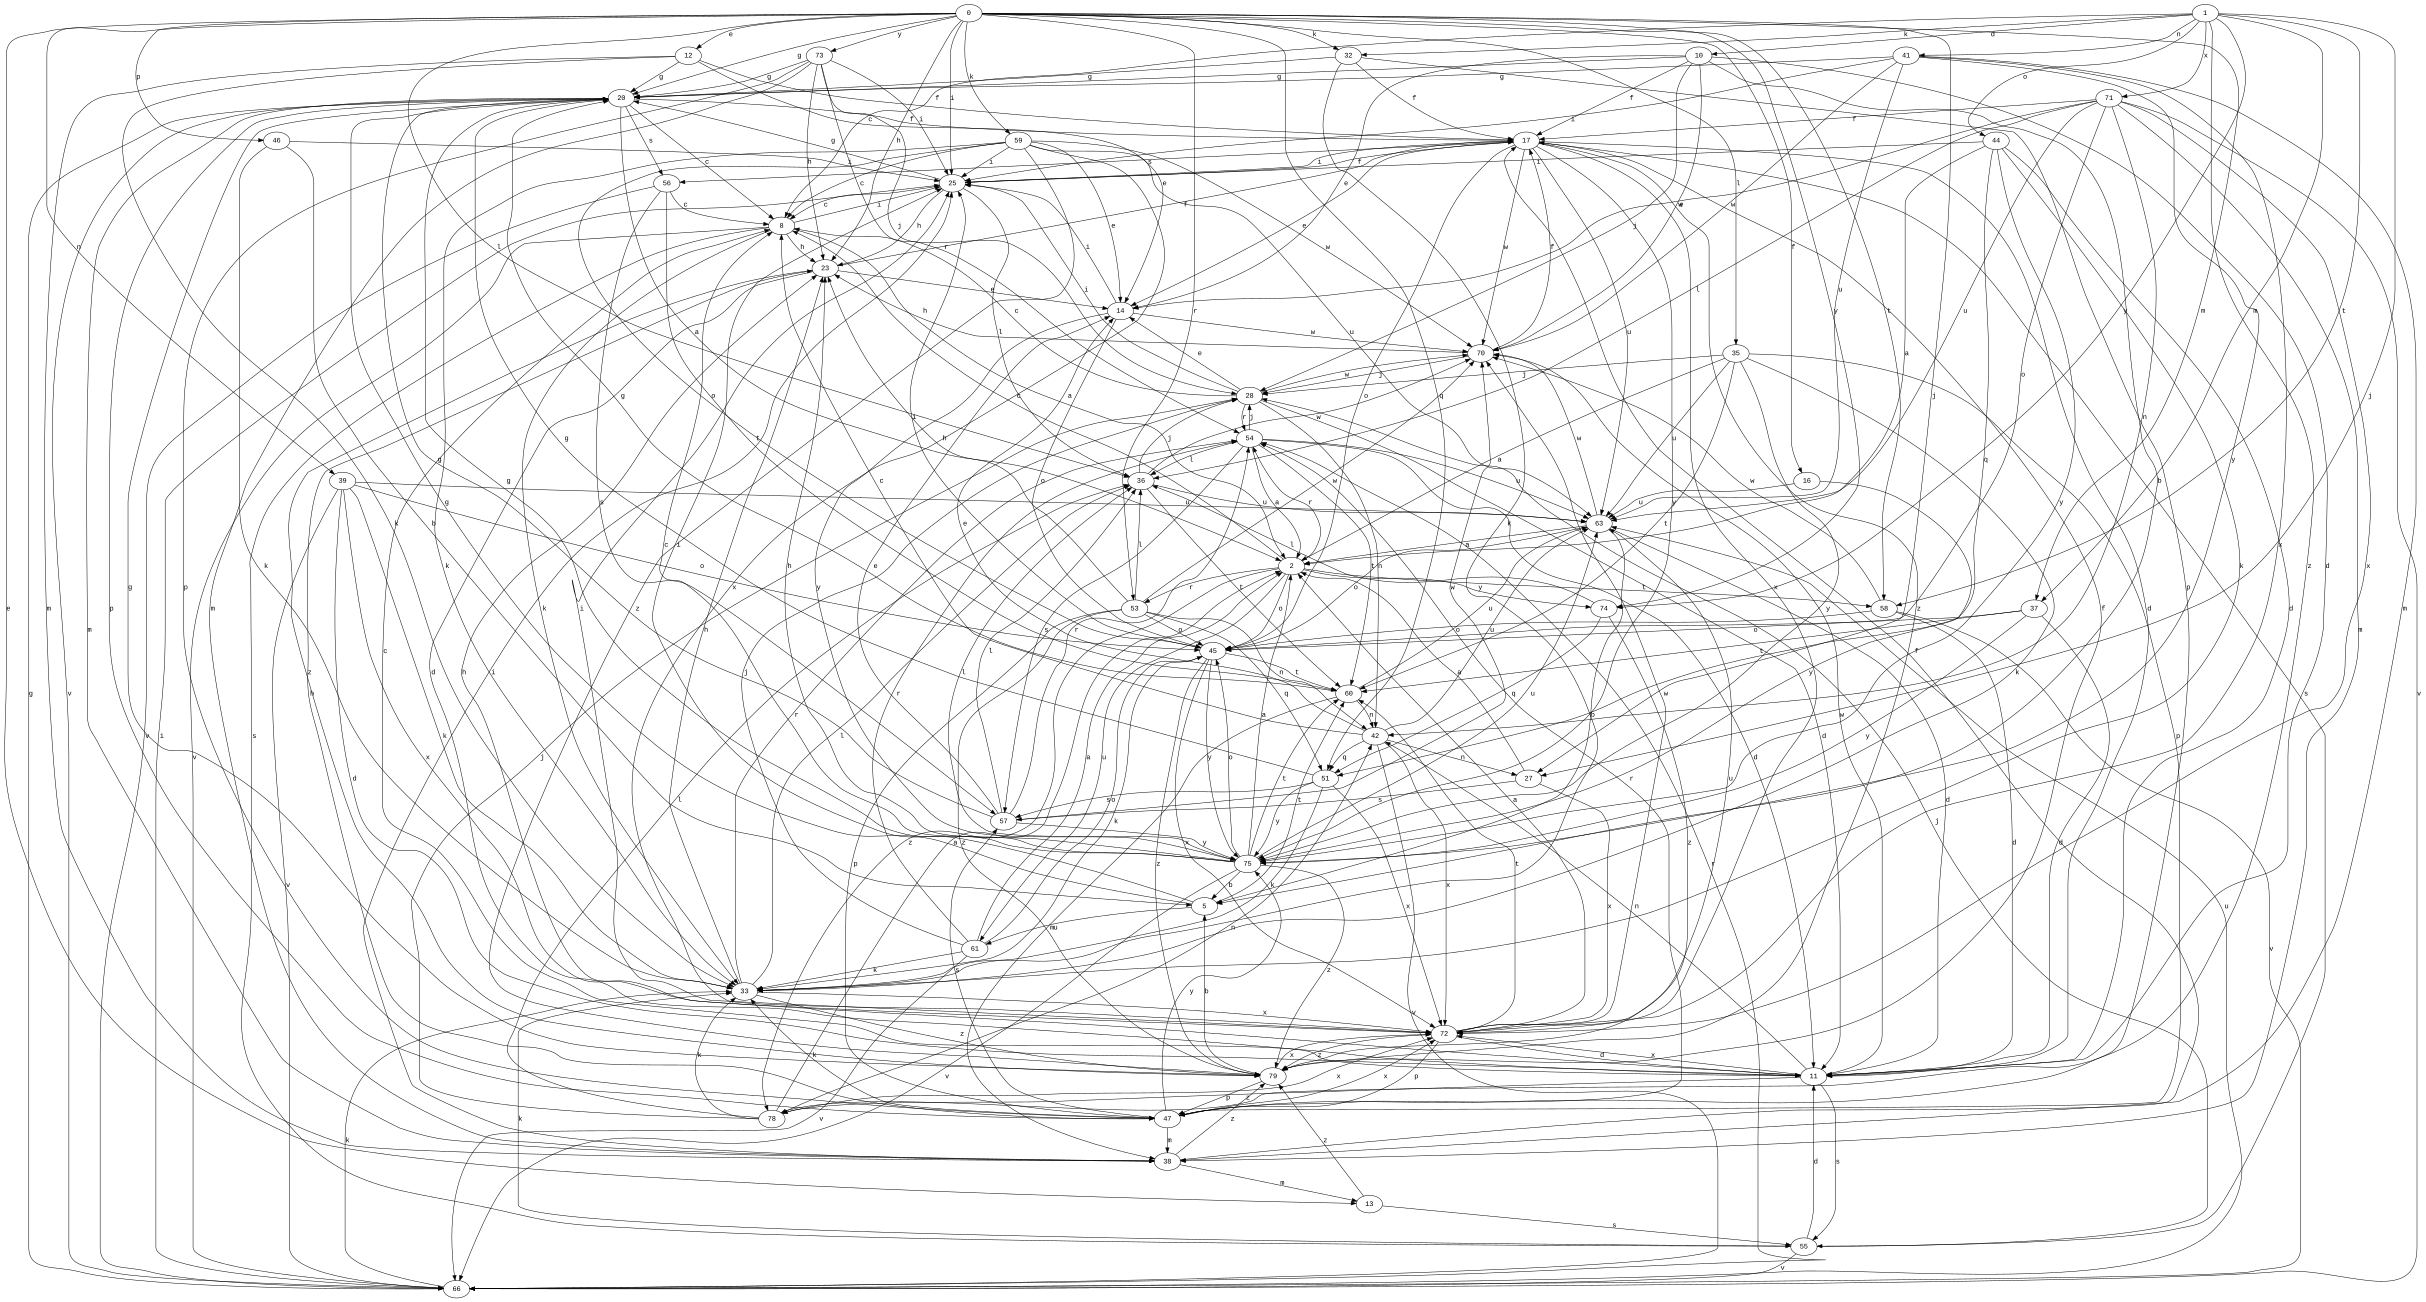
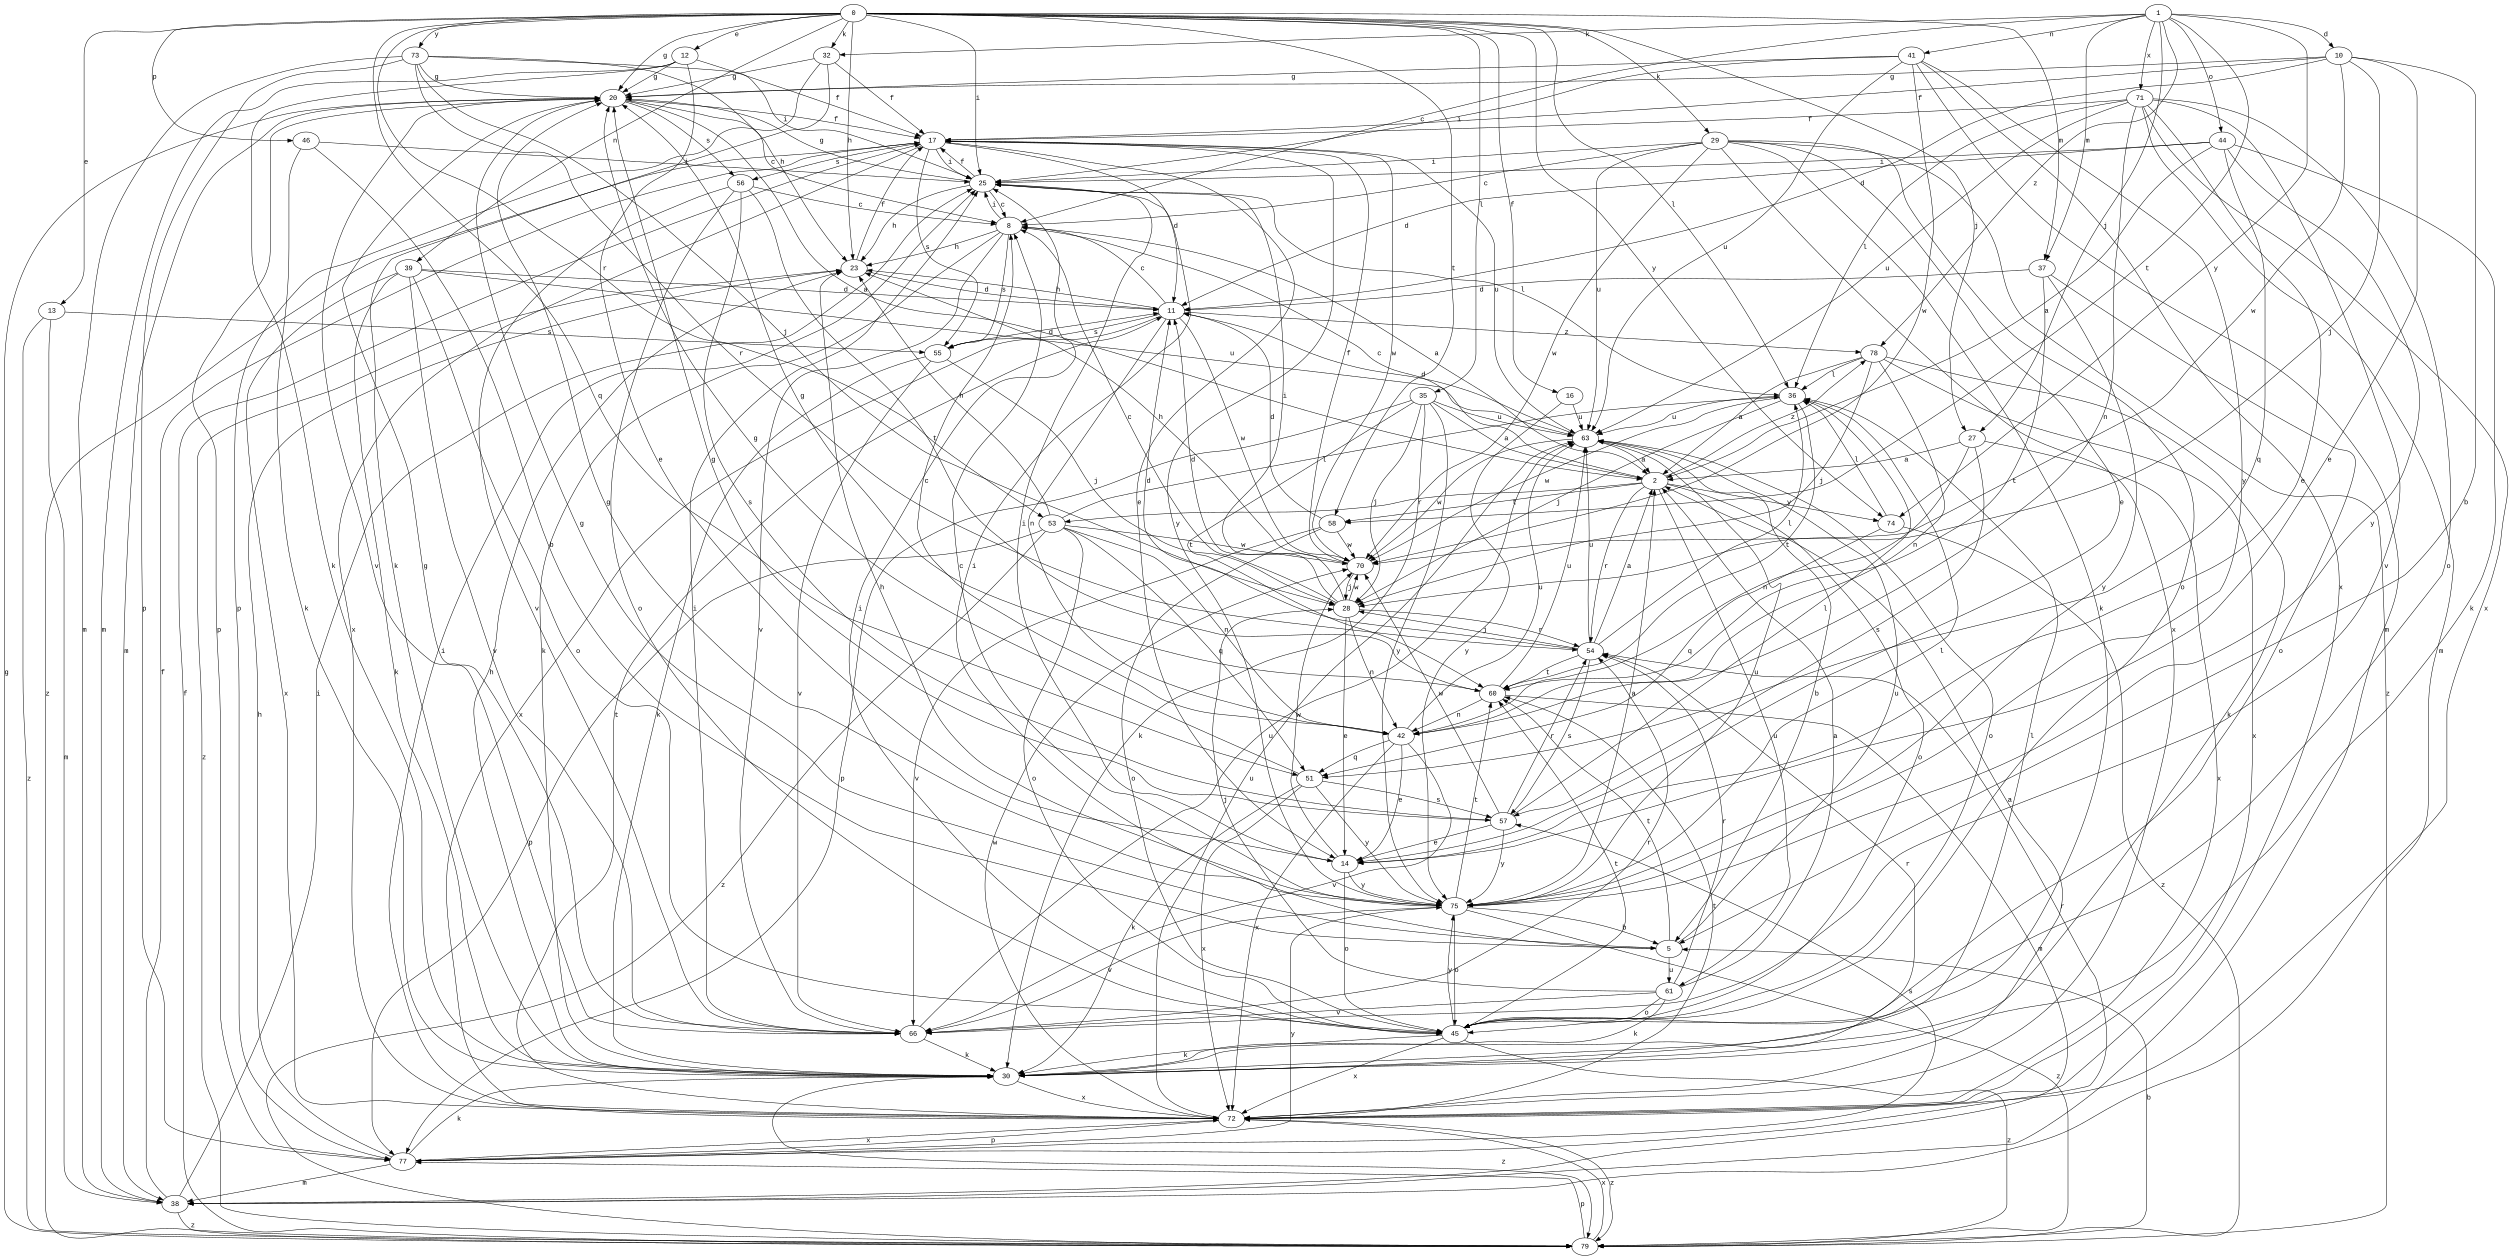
node "59": label "59" -> "29"
edge "23" -> "14": removed, label "e"
edge "17" -> "45": now "56" -> "45"
edge "5" -> "63": added, label "u"
edge "42" -> "27": reversed
node "33": label "33" -> "30"
edge "72" -> "11": label "d" -> "t"
node "47": label "47" -> "77"
edge "38" -> "13": reversed
